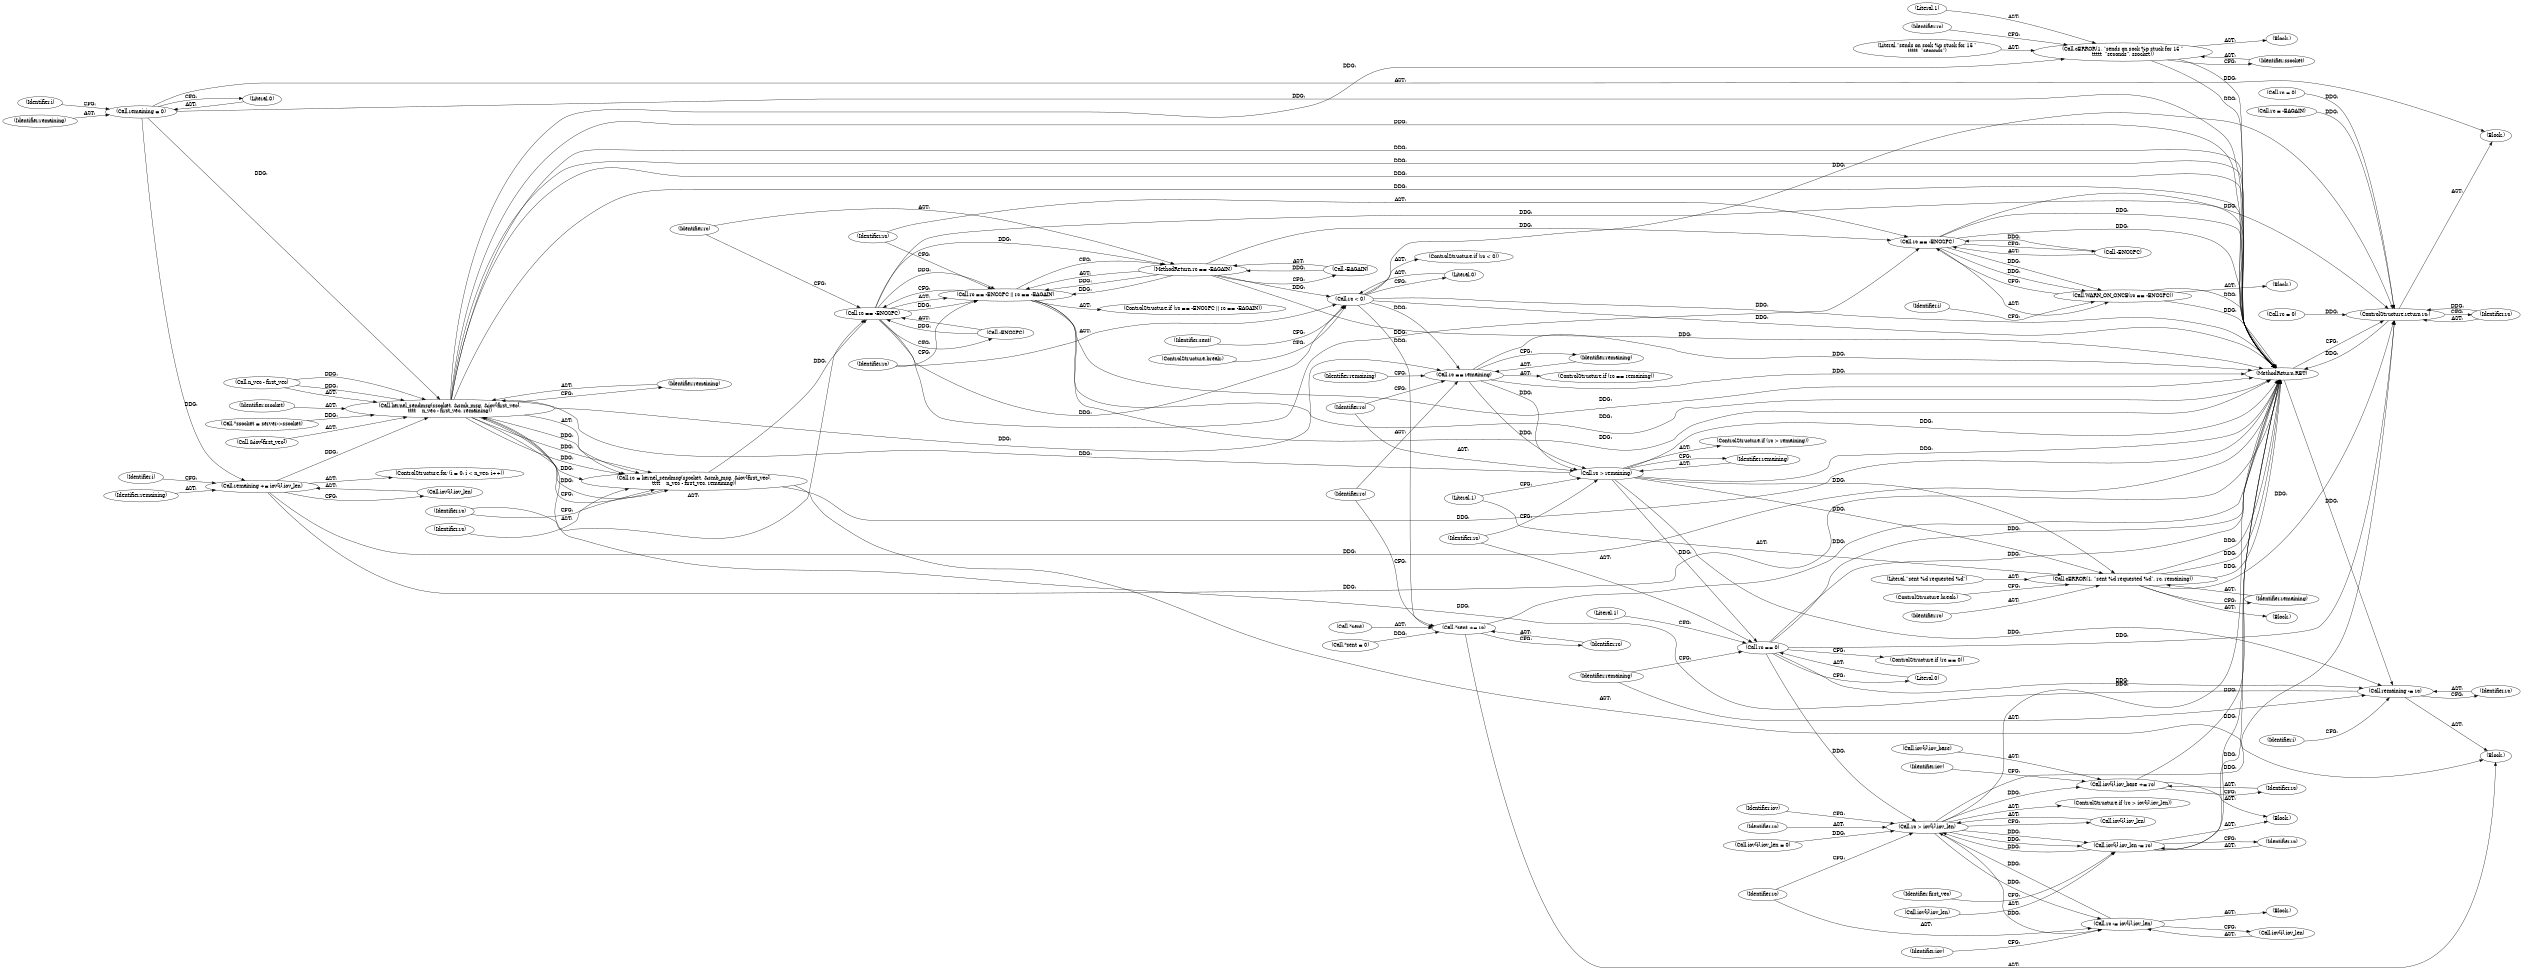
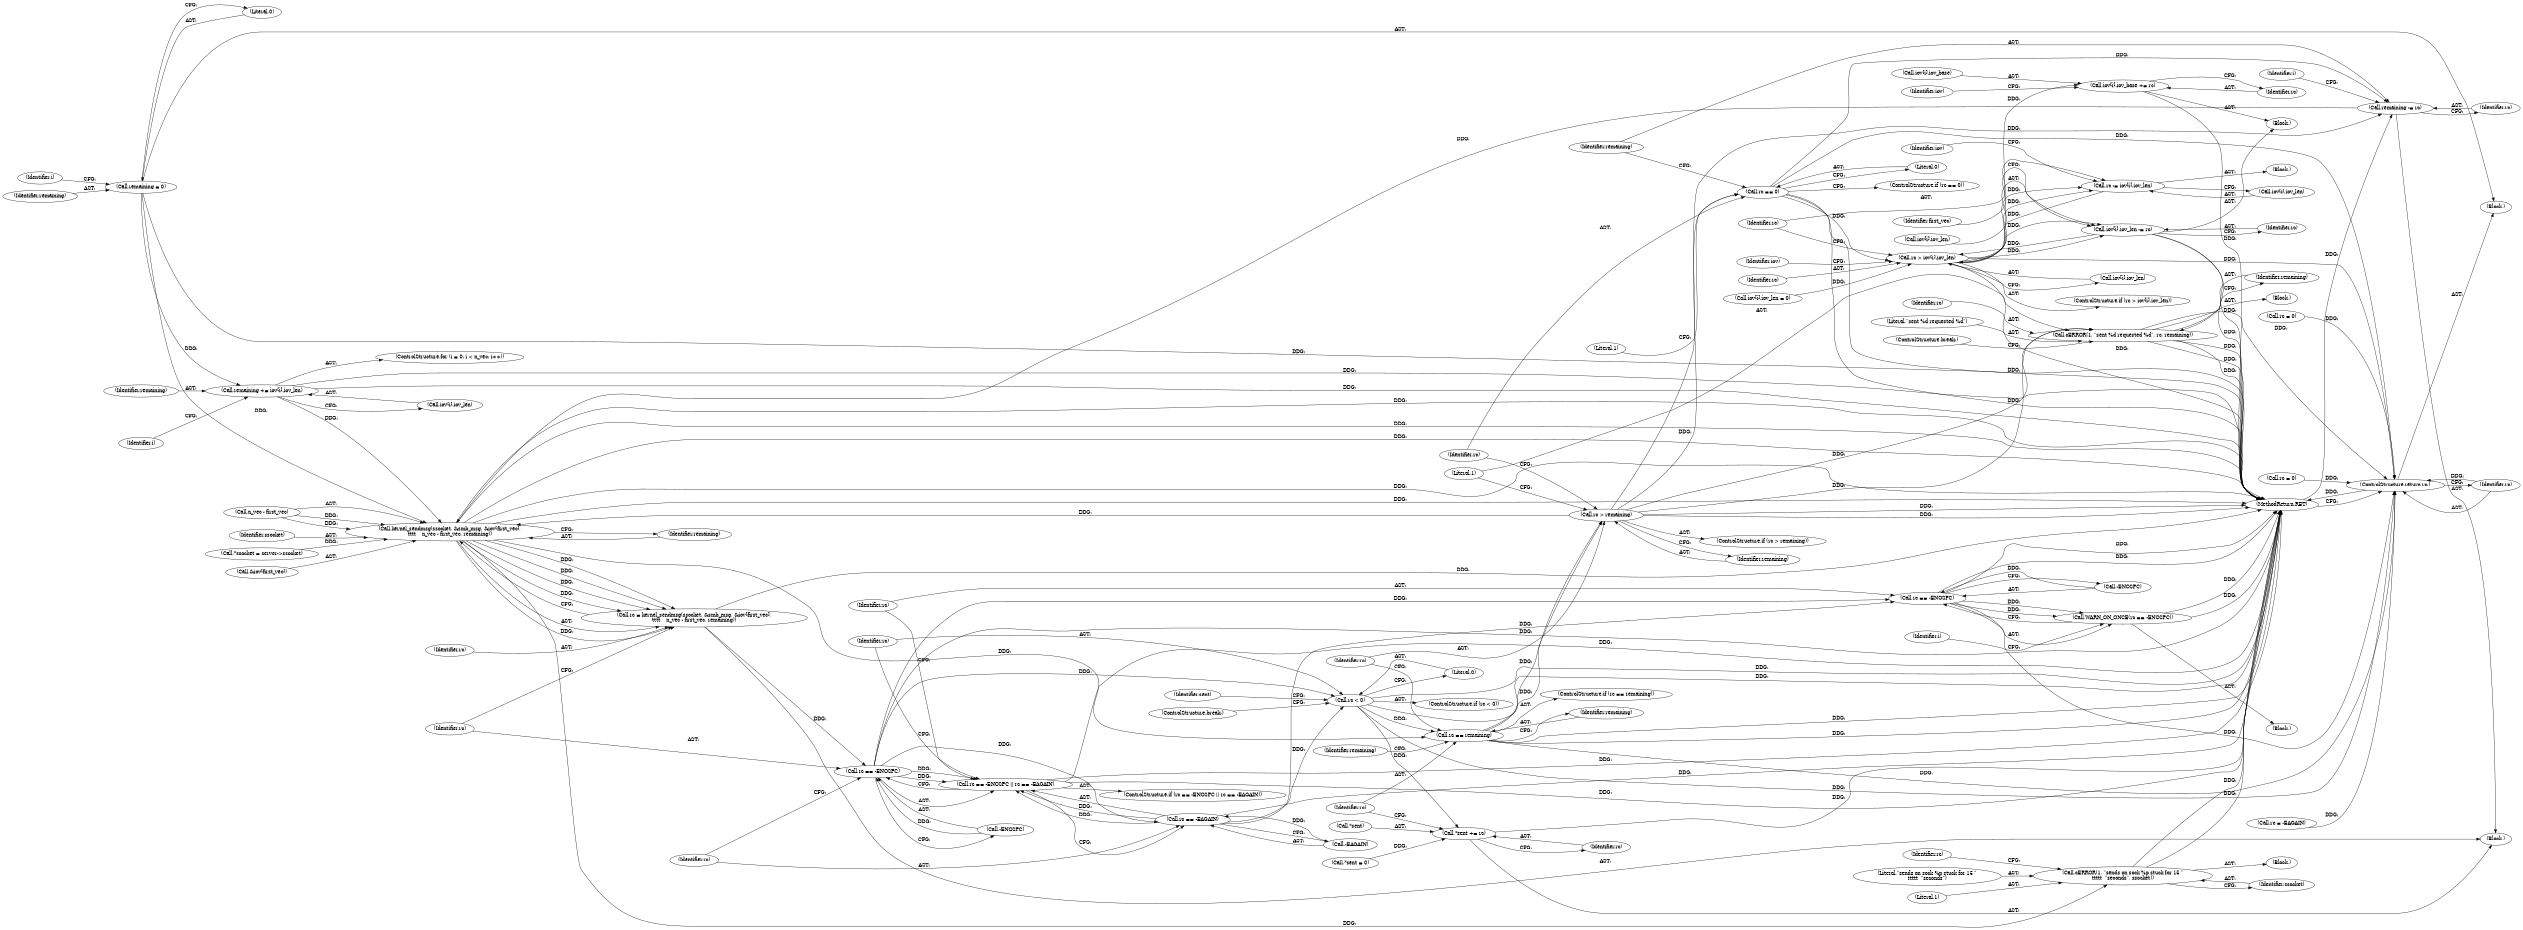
node "(MethodReturn,rc == -EAGAIN)": label "(MethodReturn,rc == -EAGAIN)" -> "(Call,rc == -EAGAIN)"
edge "(Call,rc == remaining)" -> "(ControlStructure,return rc;)": added, label "DDG:"
